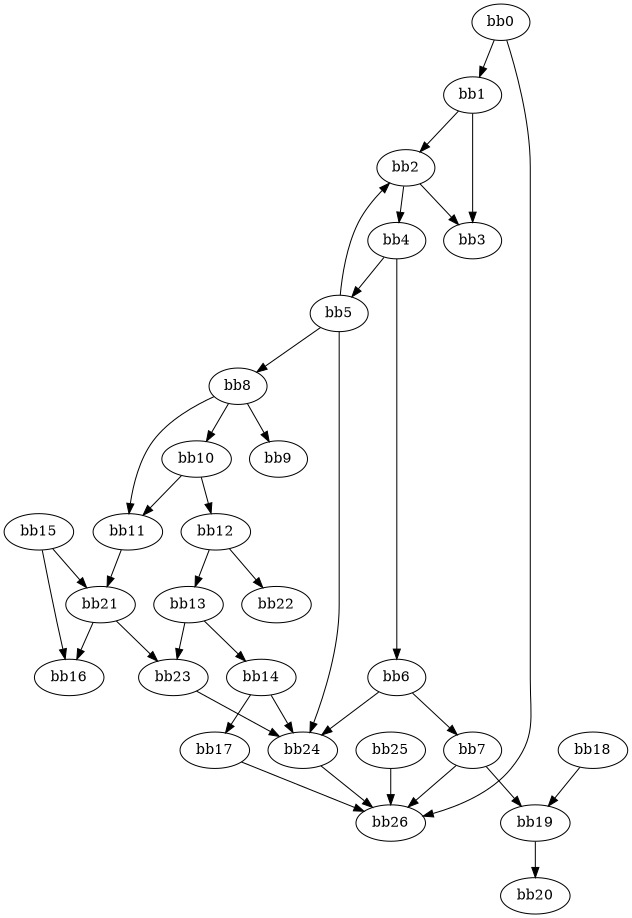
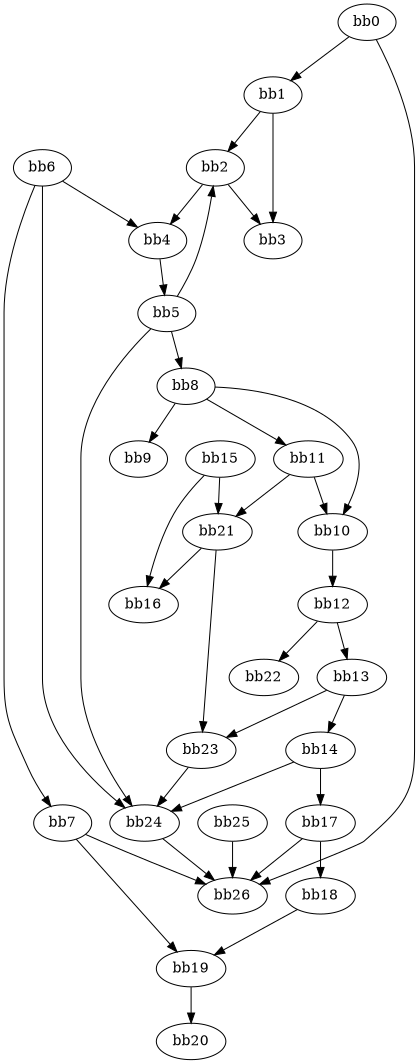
edge "bb4" -> "bb6": reversed
edge "bb10" -> "bb11": reversed
edge "bb17" -> "bb18": added
